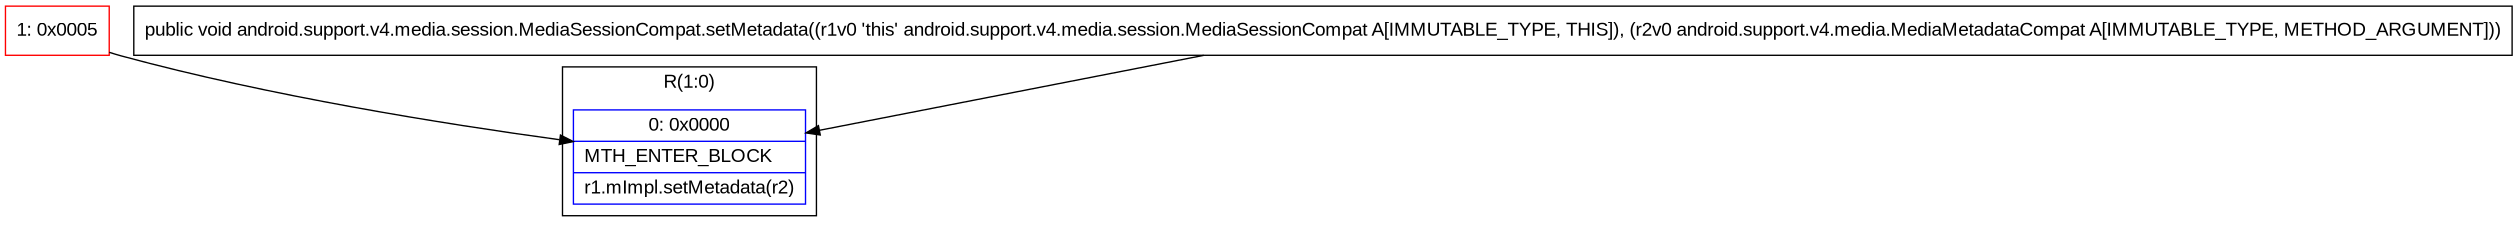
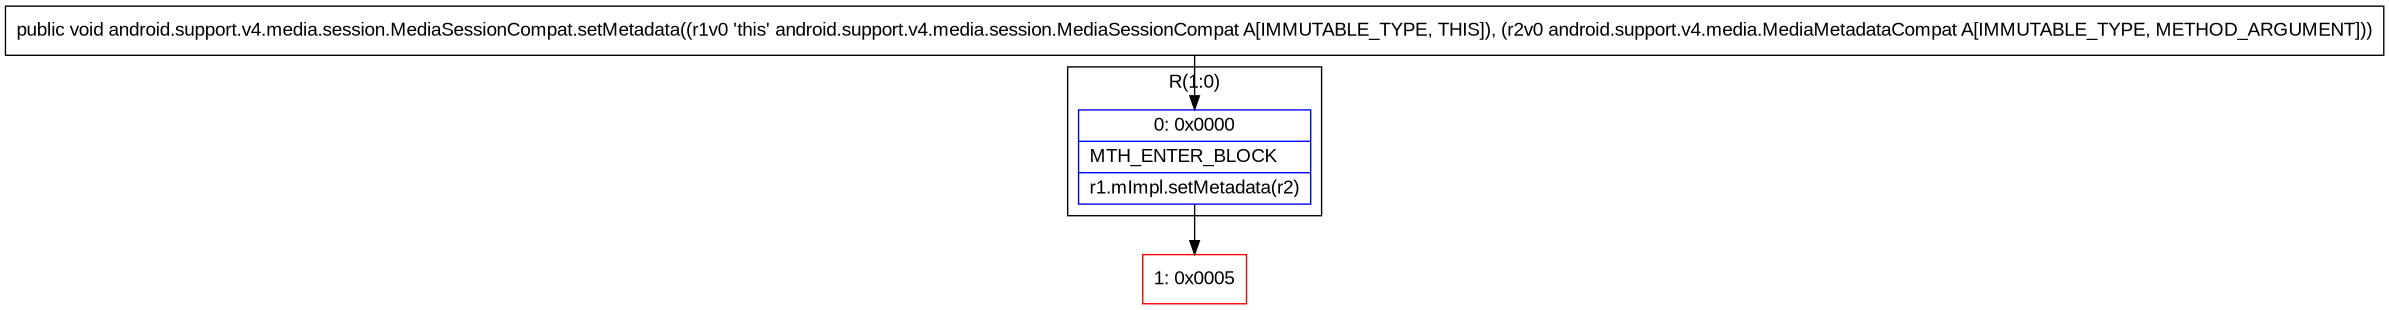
edge "1: 0x0005" -> "0: 0x0000": reversed
